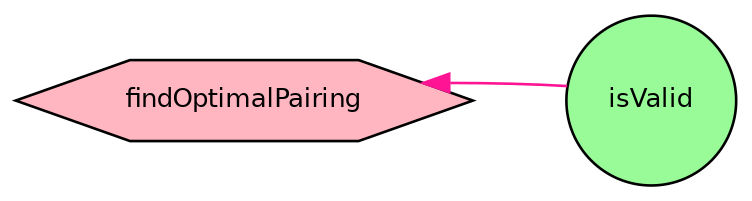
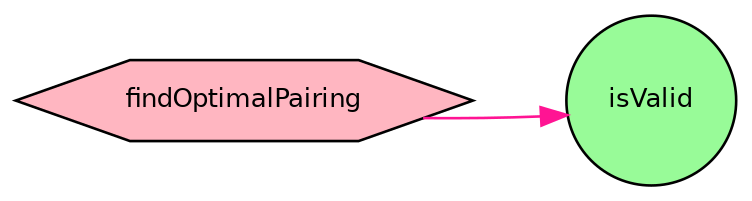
edge "isValid" -> "findOptimalPairing": reversed
